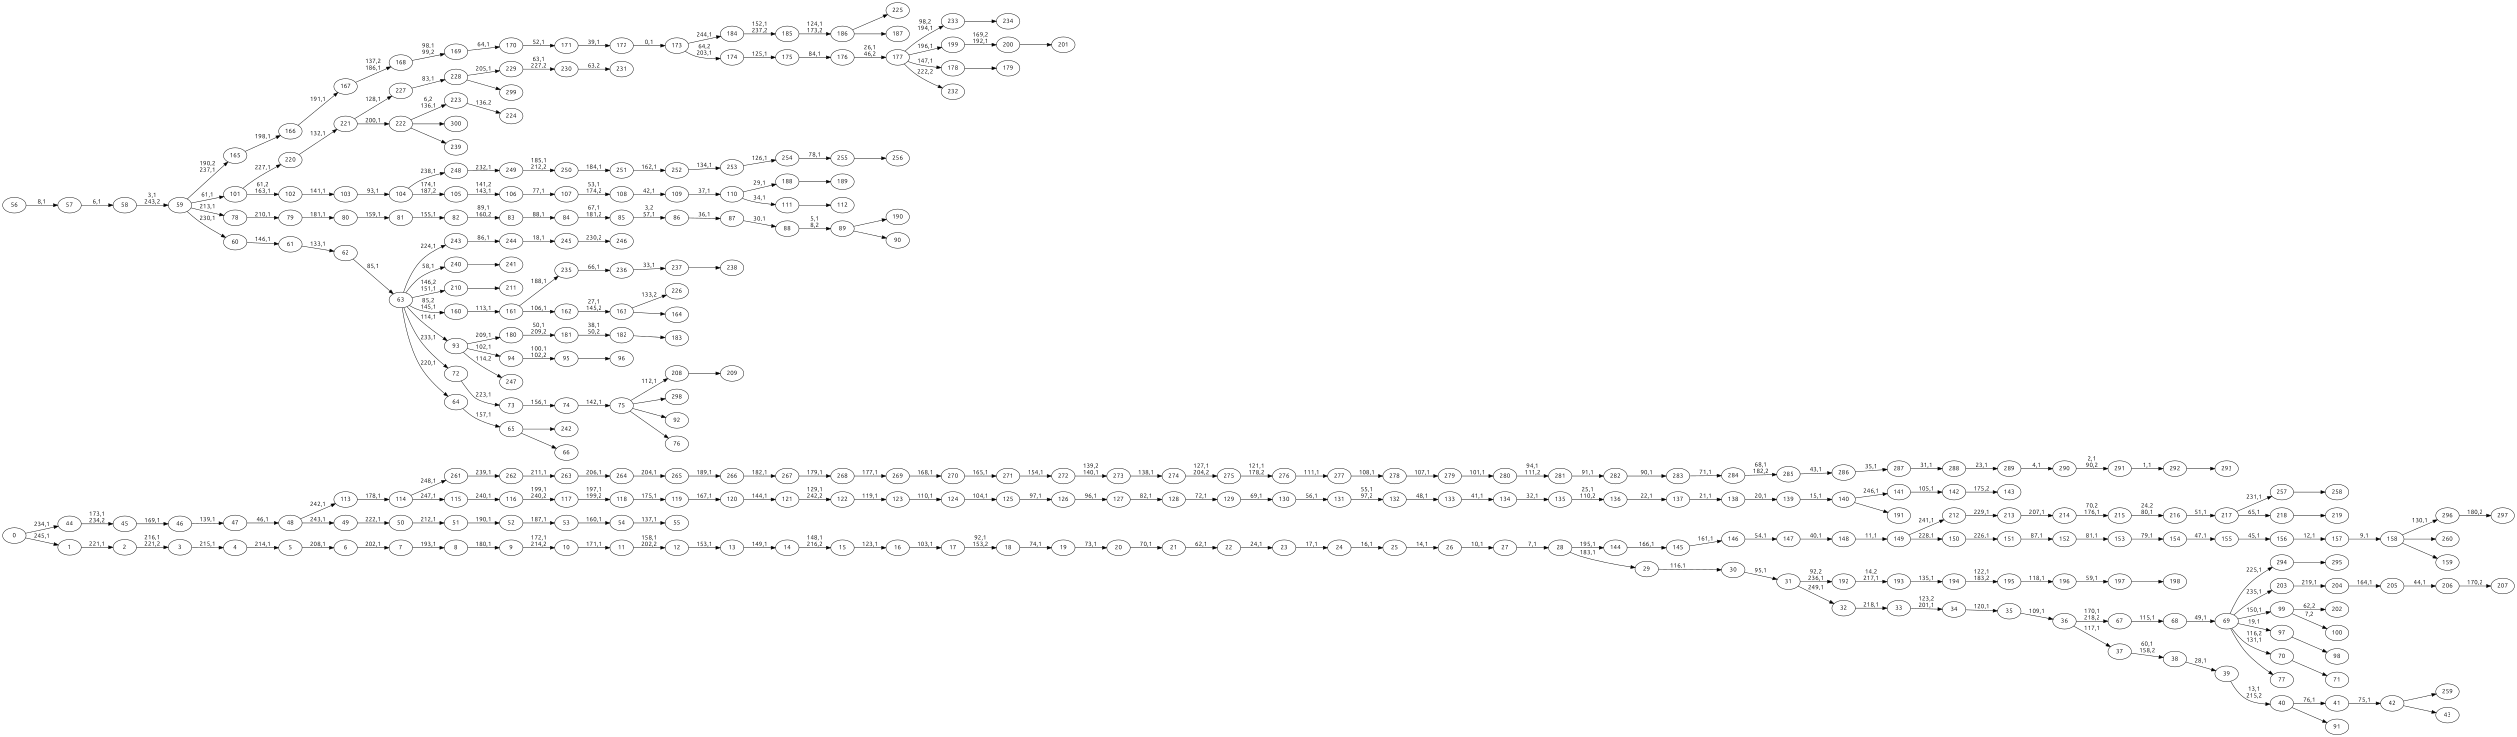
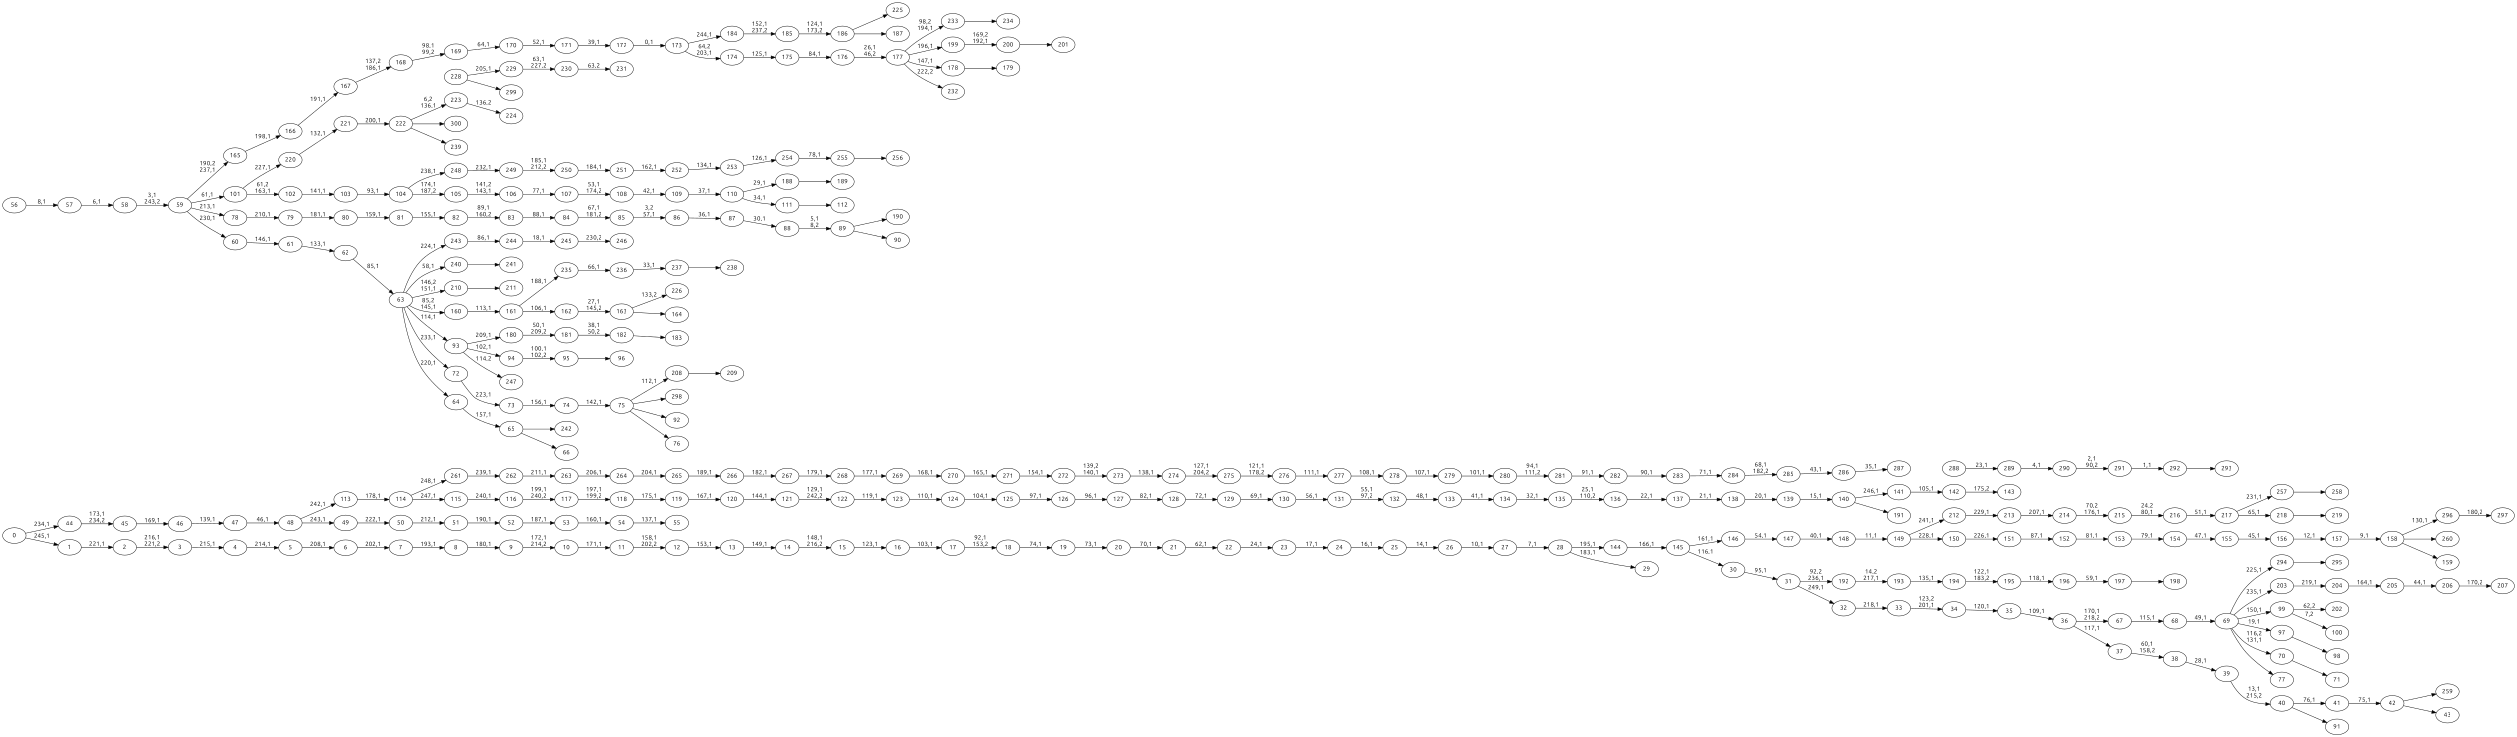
node "227": removed
edge "287" -> "288": removed, label "31,1"
edge "29" -> "30": now "145" -> "30"
